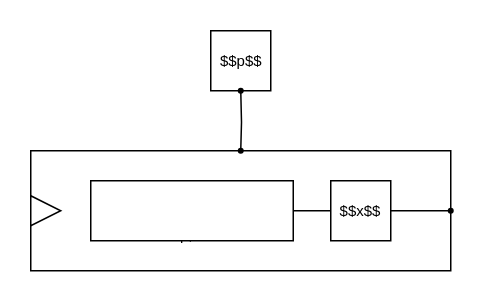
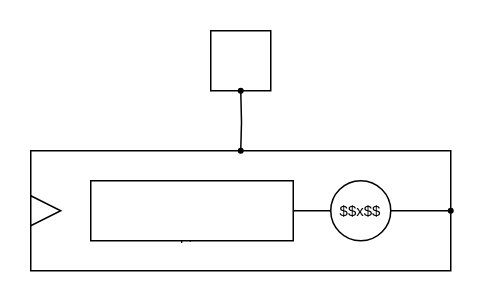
node "$$p$$": removed
node "$$x$$": shape rectangle -> ellipse
